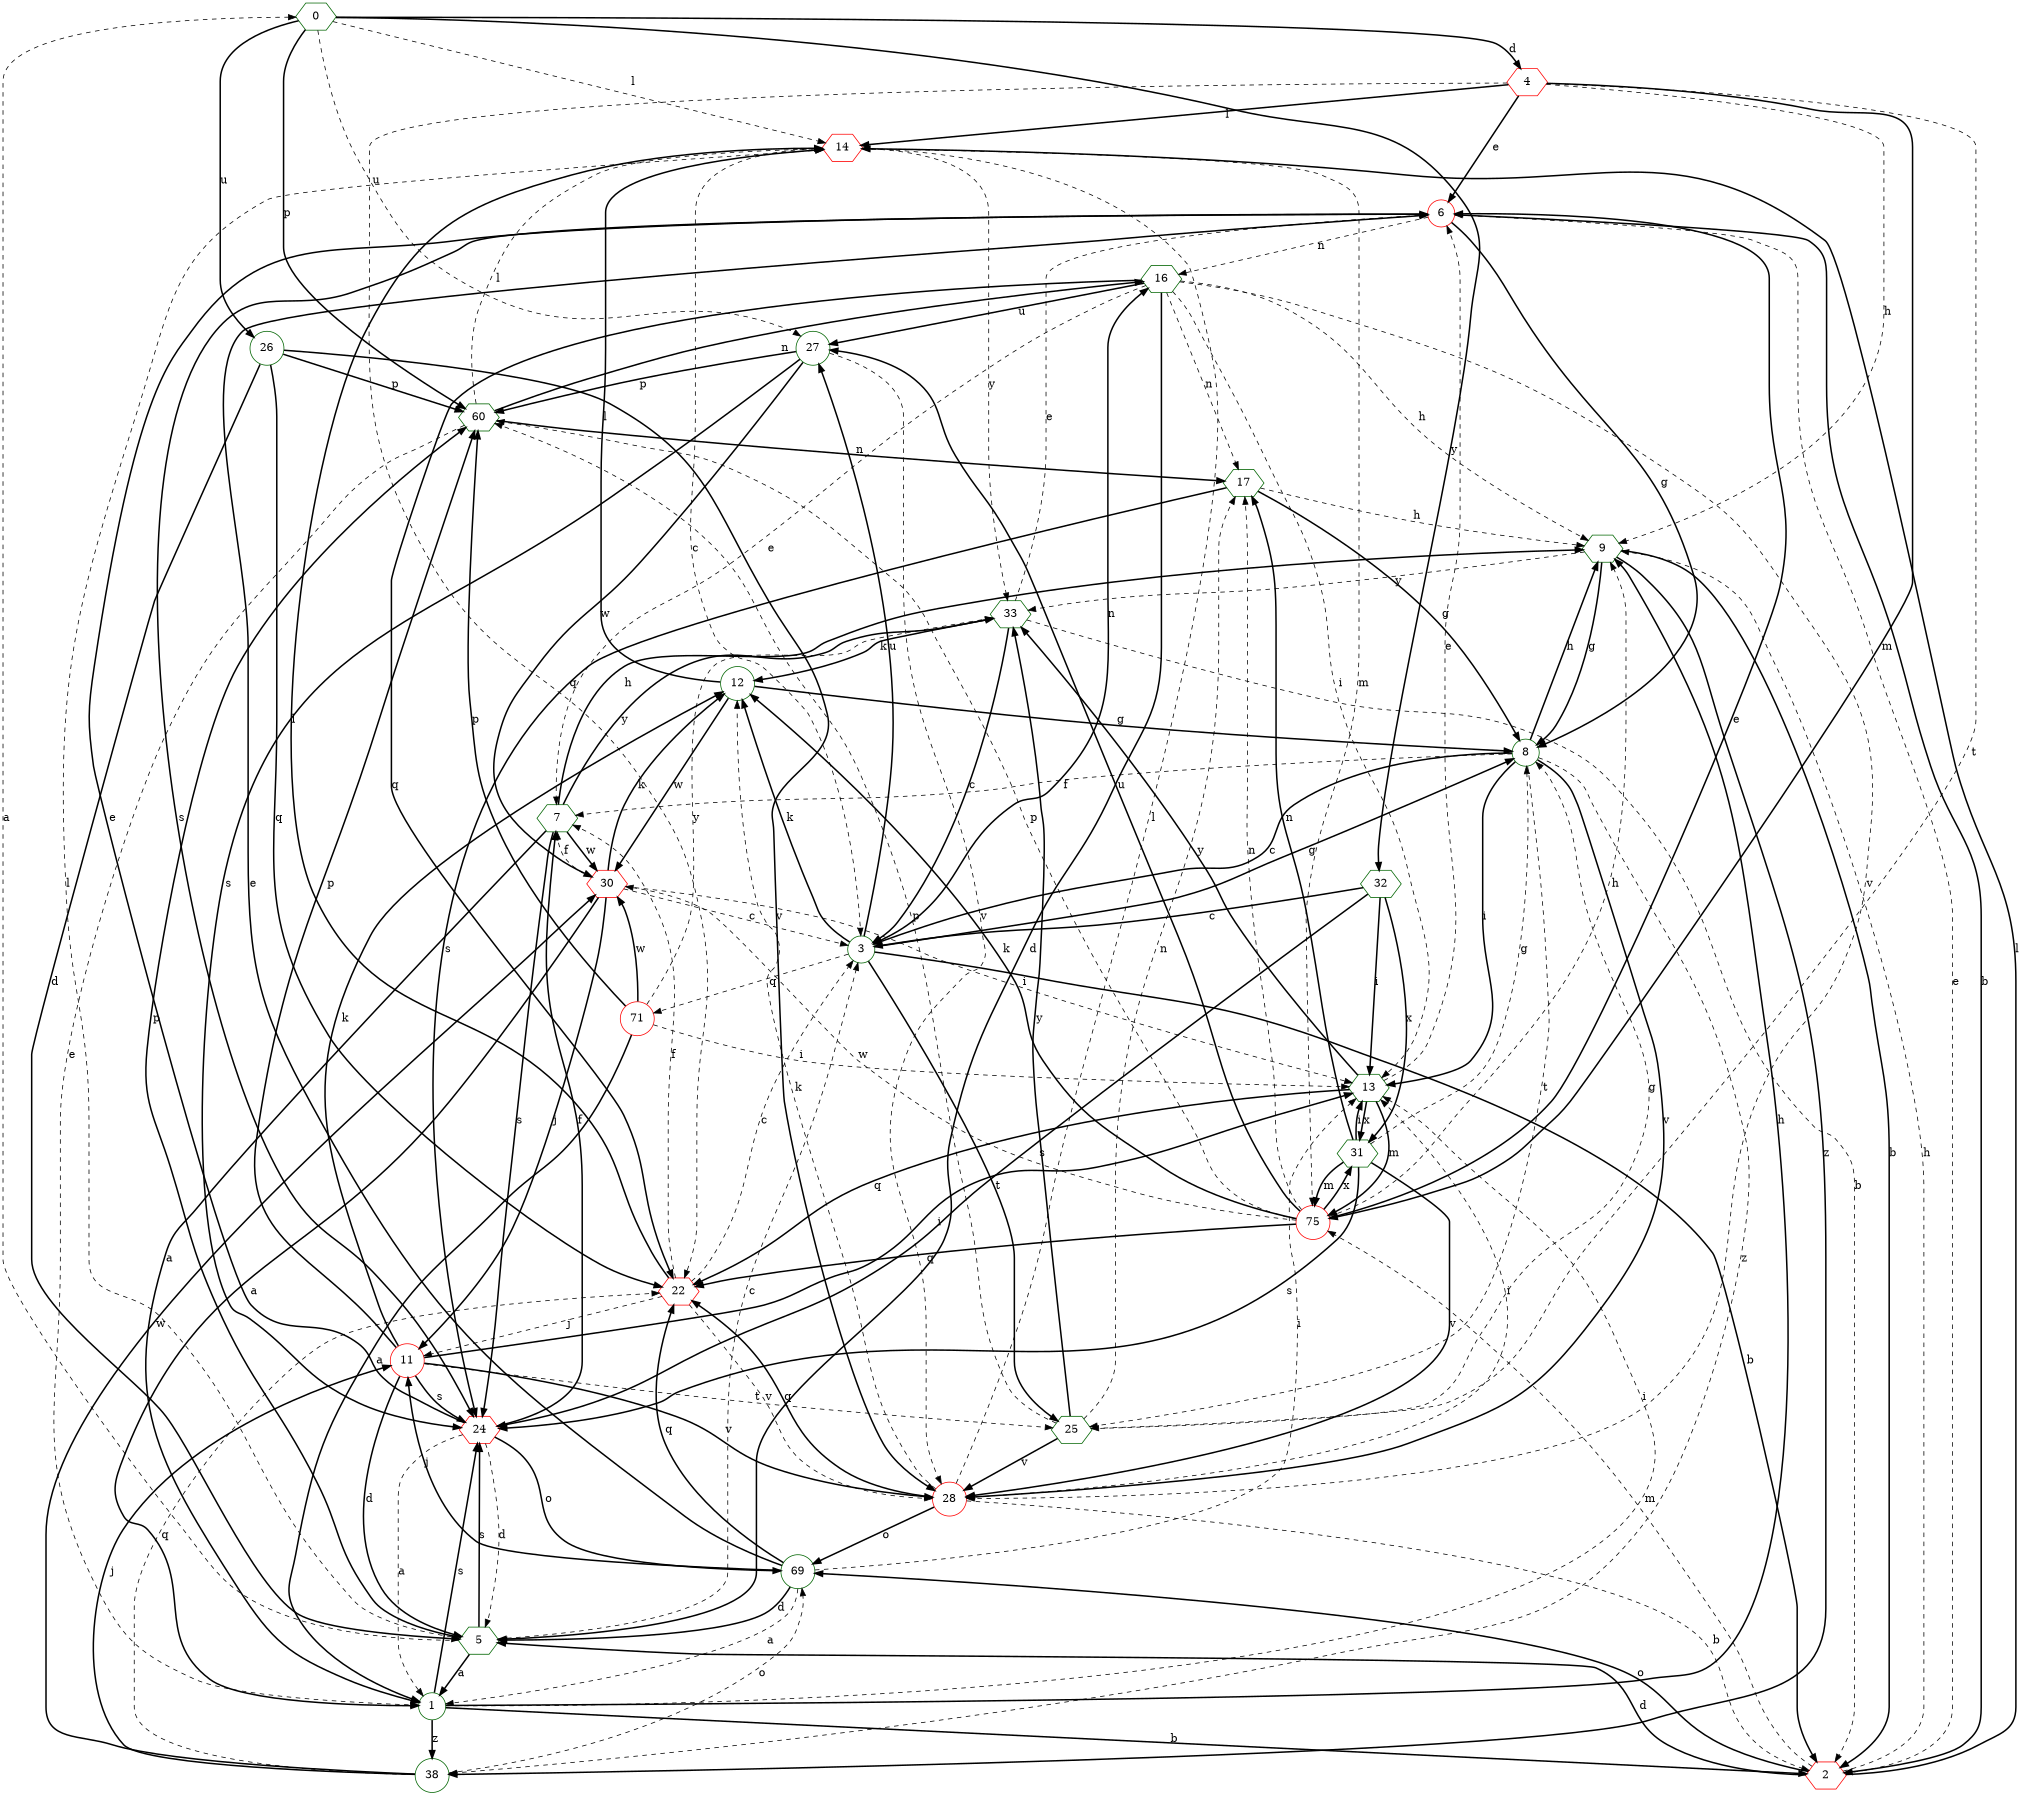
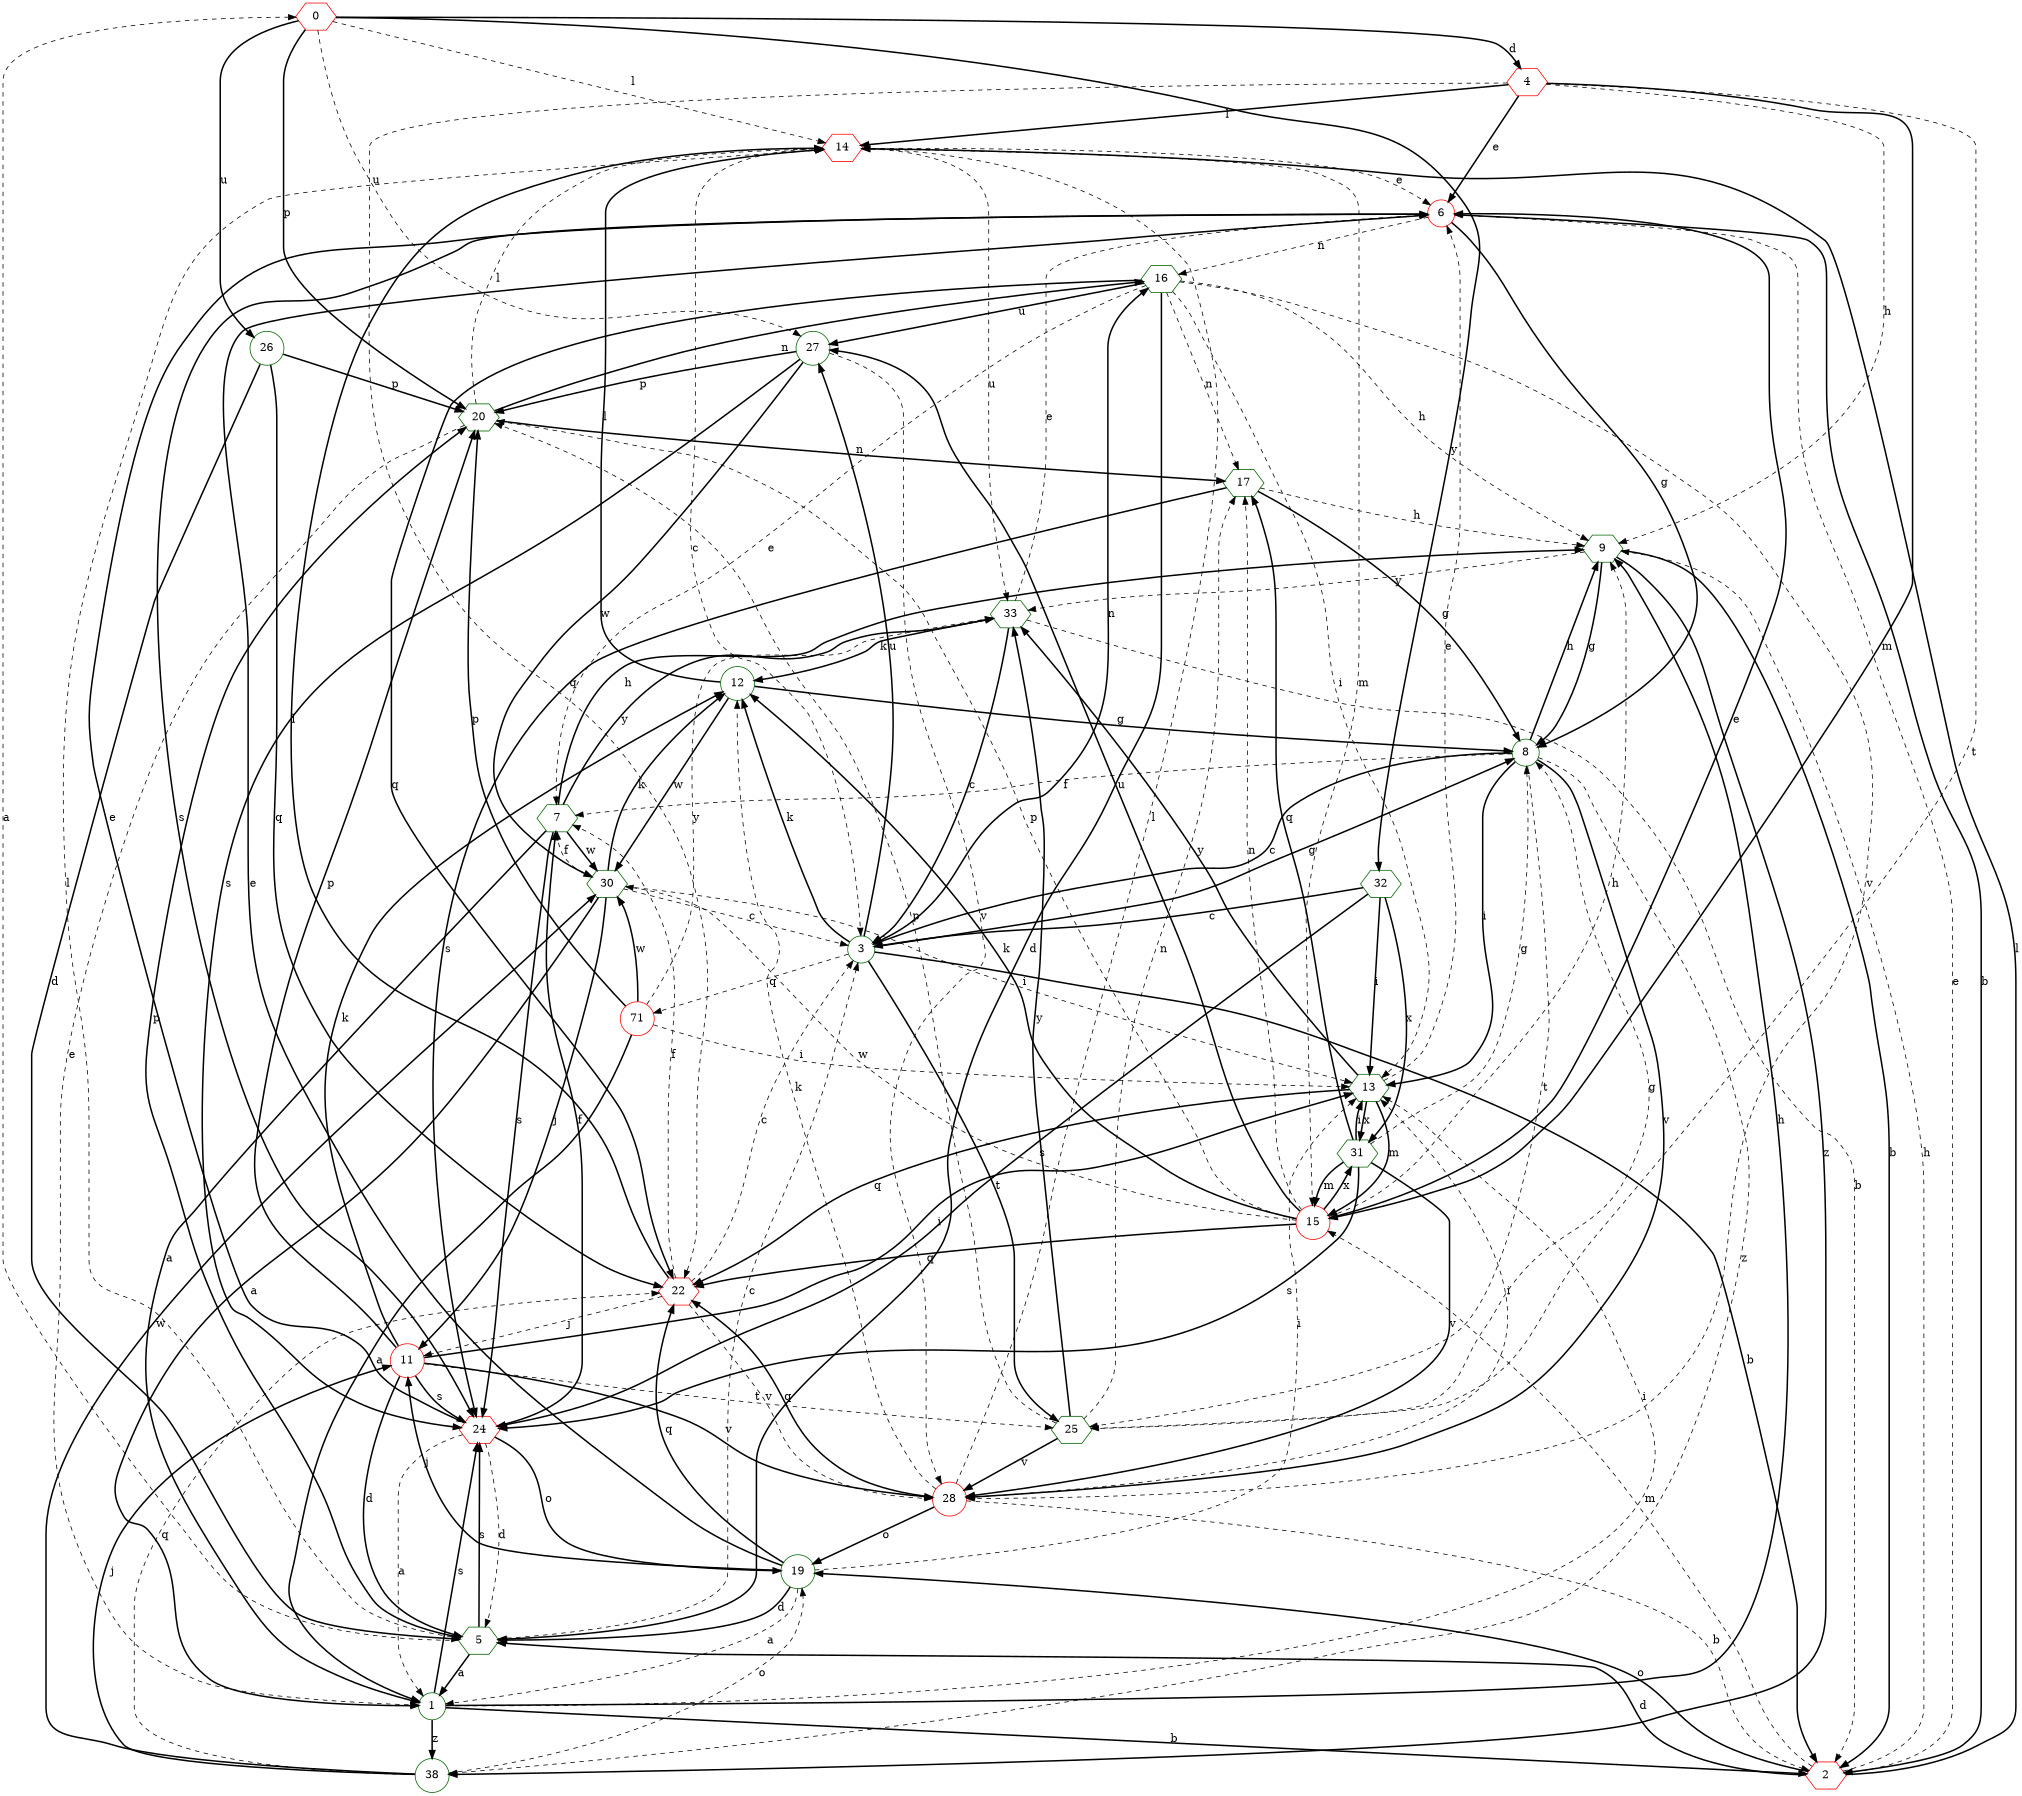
node "0": color darkgreen -> red
edge "14" -> "6": added, label "e"
edge "14" -> "33": label "y" -> "u"
node "60": label "60" -> "20"
edge "26" -> "28": removed, label "v"
edge "31" -> "17": label "n" -> "q"
node "30": color red -> darkgreen
node "75": label "75" -> "15"
node "69": label "69" -> "19"
